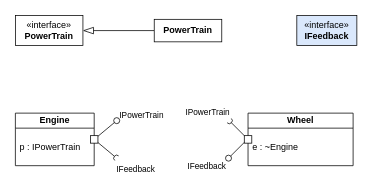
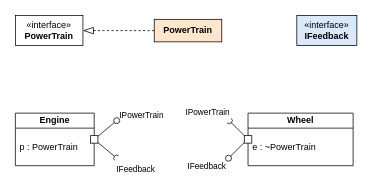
edge "PowerTrain" -> "«interface» PowerTrain": style solid -> dashed
node "PowerTrain": fillcolor #ffffff -> #ffe6cc
node "p : IPowerTrain": label "p : IPowerTrain" -> "p : PowerTrain"
node "e : ~Engine": label "e : ~Engine" -> "e : ~PowerTrain"
